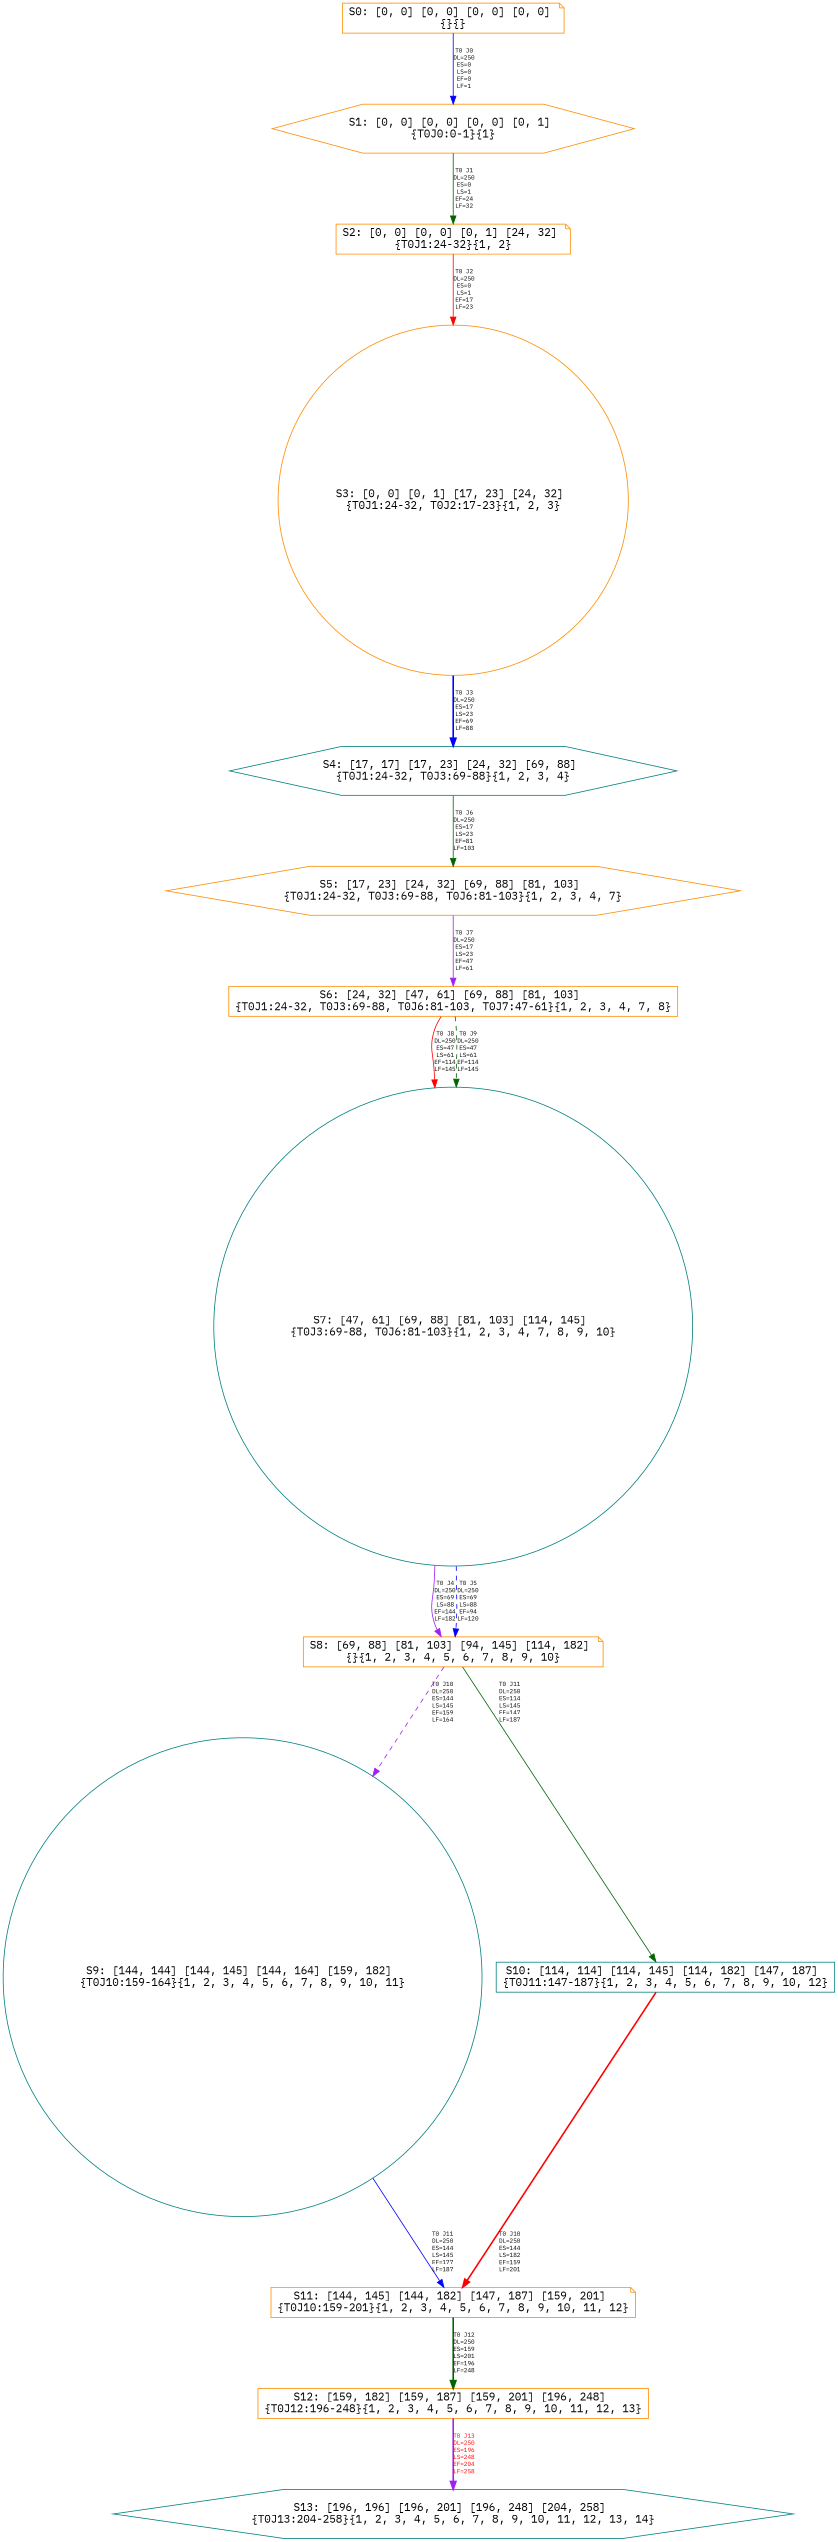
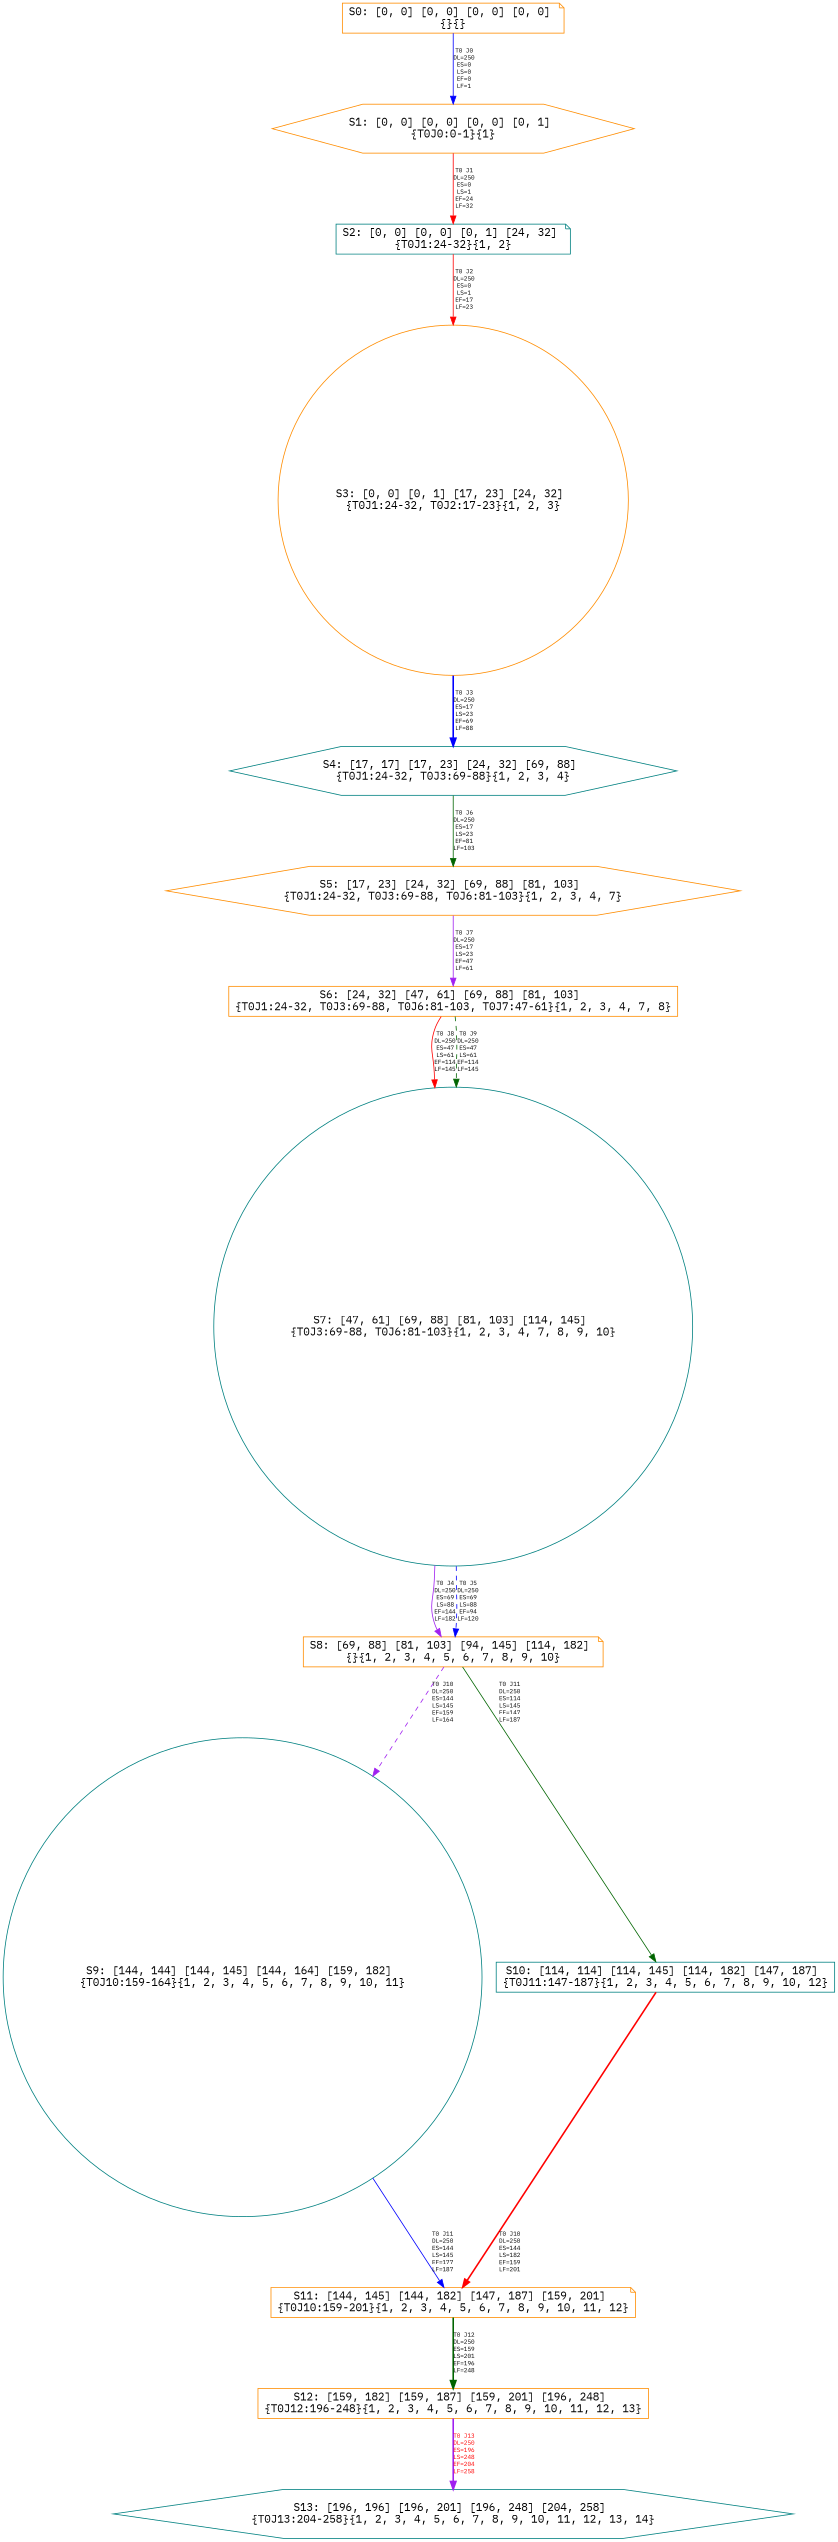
edge "S1: [0, 0] [0, 0] [0, 0] [0, 1] {T0J0:0-1}{1}" -> "S2: [0, 0] [0, 0] [0, 1] [24, 32] {T0J1:24-32}{1, 2}": color darkgreen -> red
node "S2: [0, 0] [0, 0] [0, 1] [24, 32] {T0J1:24-32}{1, 2}": color darkorange -> teal
